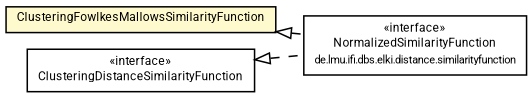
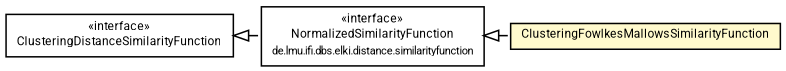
edge "NormalizedSimilarityFunction" -> "ClusteringFowlkesMallowsSimilarityFunction": reversed
